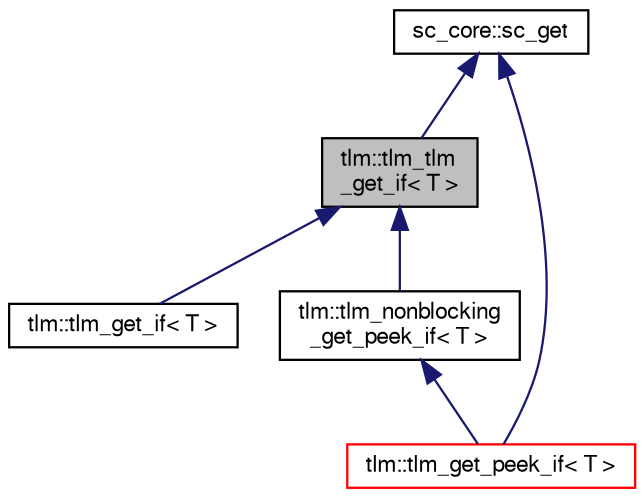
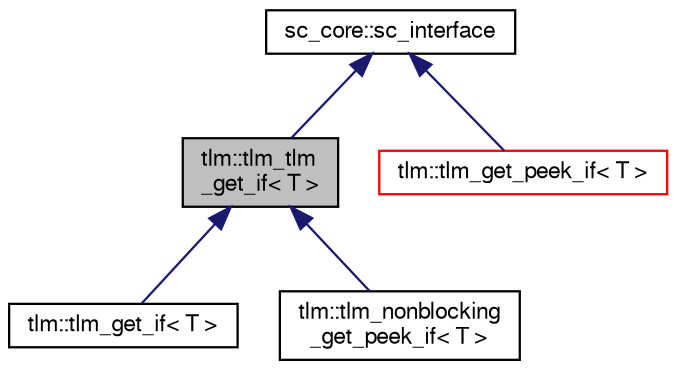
node "sc_core::sc_get": label "sc_core::sc_get" -> "sc_core::sc_interface"
edge "tlm::tlm_get_peek_if< T >" -> "tlm::tlm_nonblocking _get_peek_if< T >": removed
